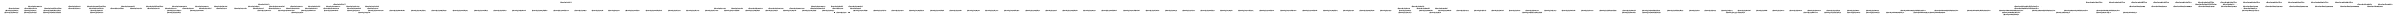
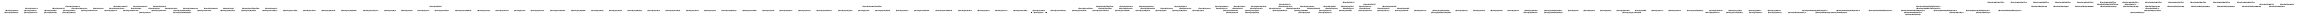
node "org.apache.commons.lang3$ArrayUtils#contains(short[],short)": added
node "org.apache.commons.lang3$ArrayUtils#toObject(long[])": added
